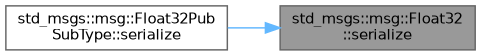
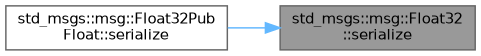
node "std_msgs::msg::Float32Pub SubType::serialize": label "std_msgs::msg::Float32Pub SubType::serialize" -> "std_msgs::msg::Float32Pub Float::serialize"
